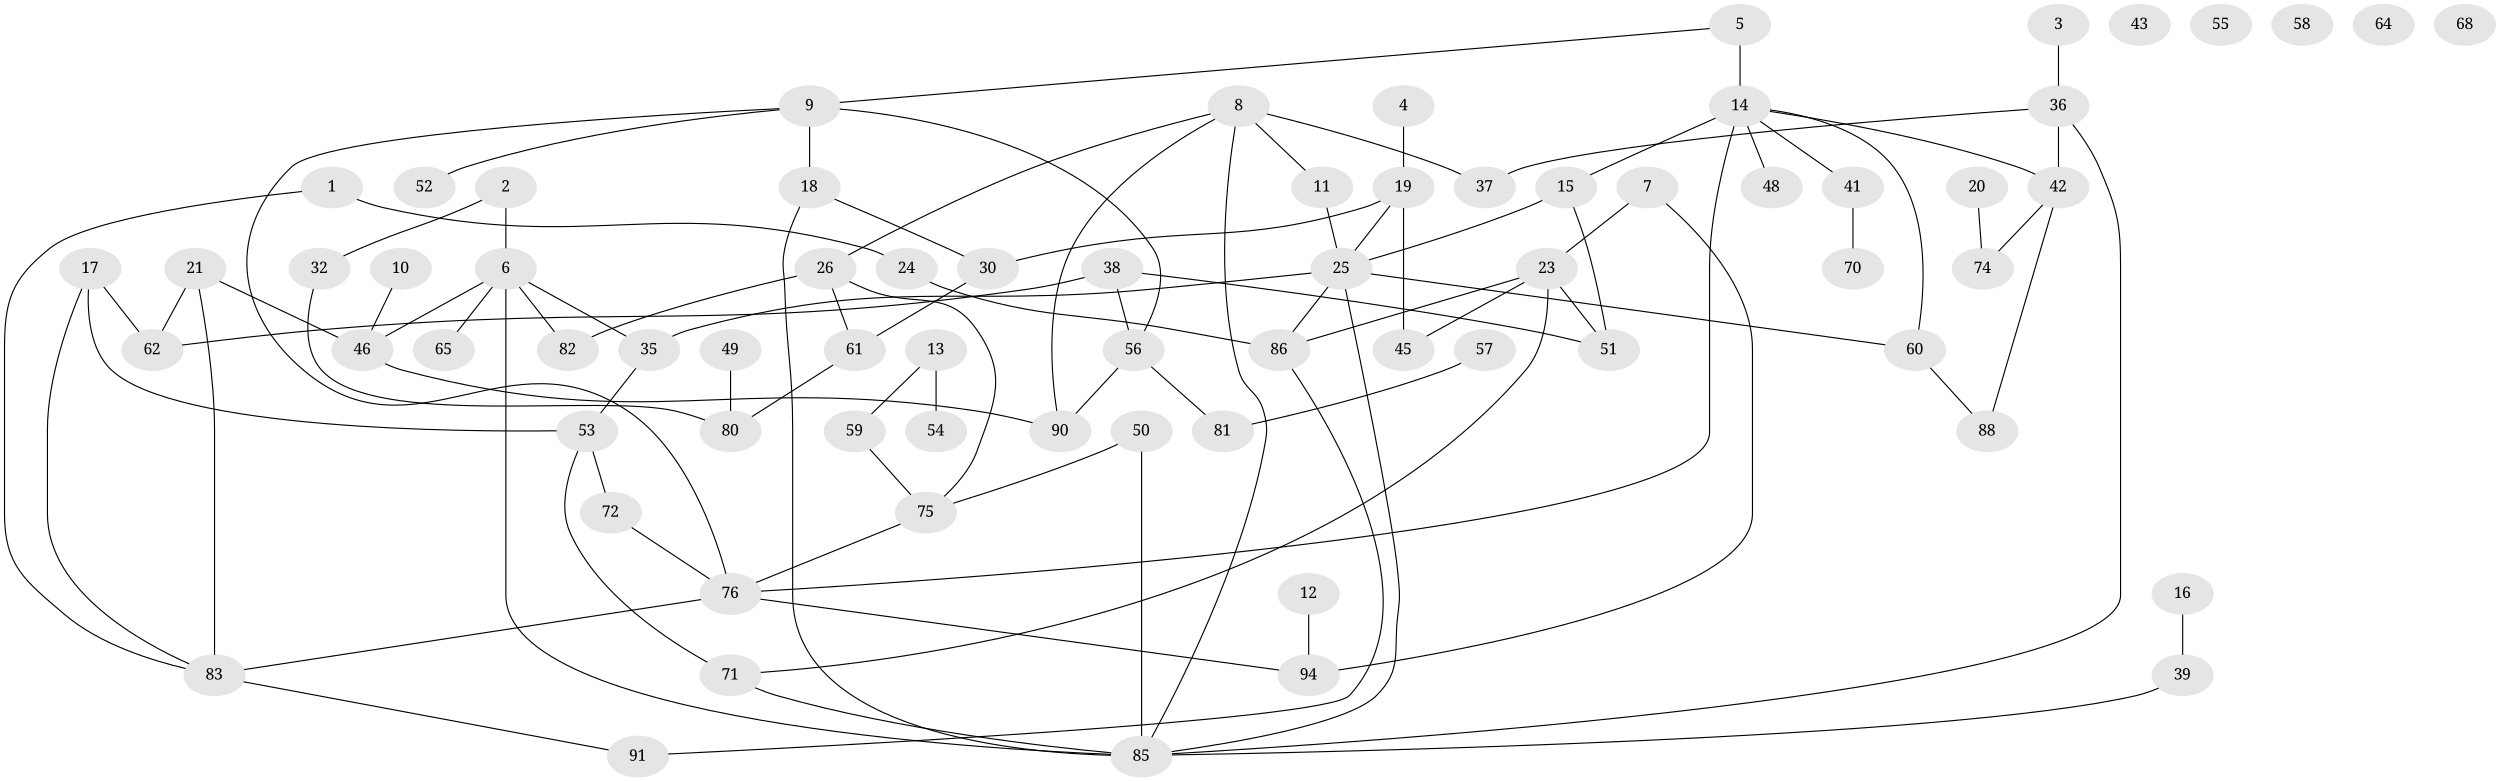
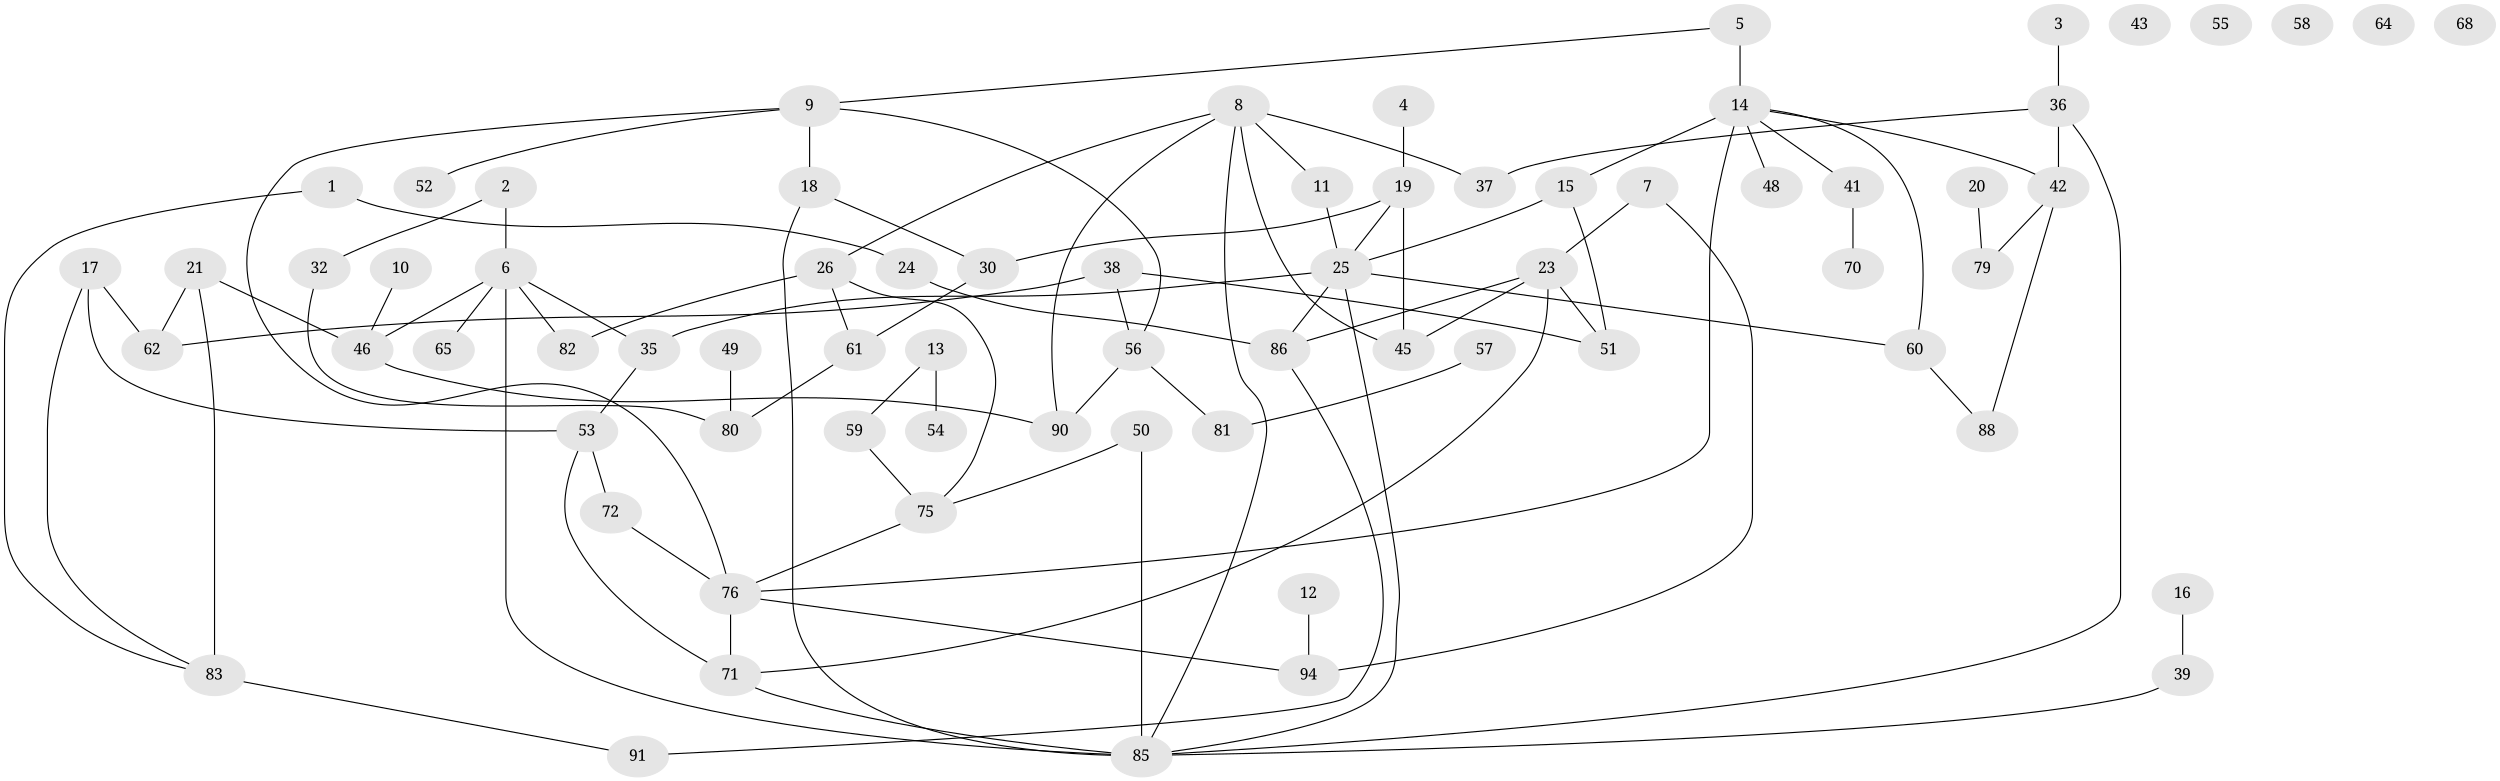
edge "8" -- "45": added
node "74": label "74" -> "79"
edge "76" -- "83": now "76" -- "71"
